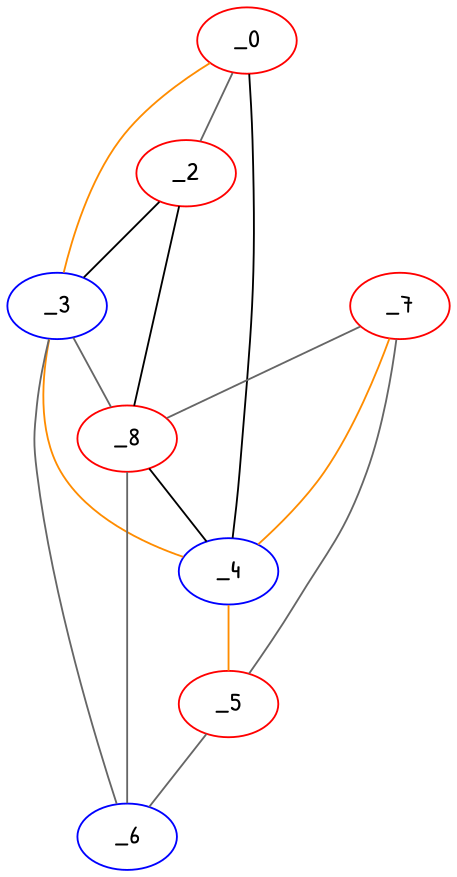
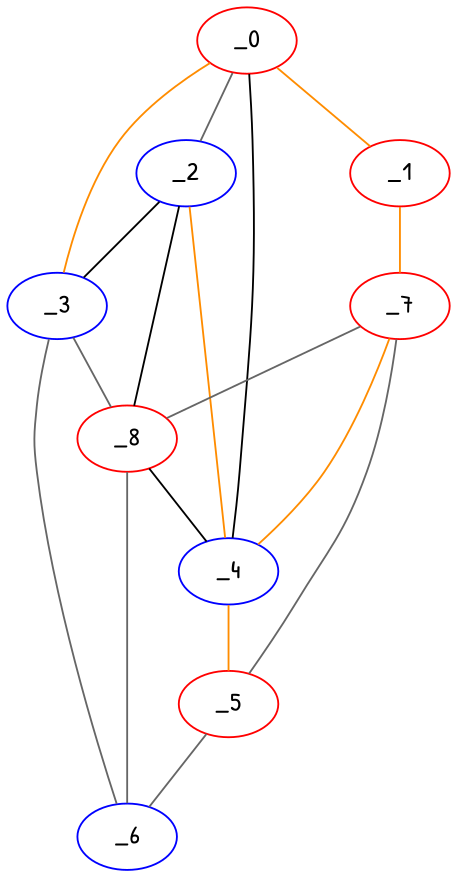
node "_2": color red -> blue
node "_1": added
edge "_3" -- "_4": now "_2" -- "_4"
